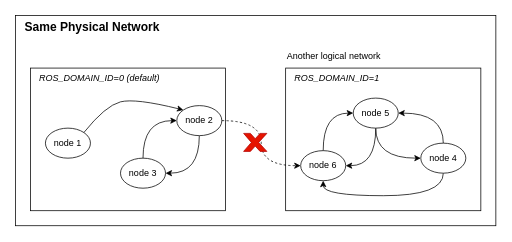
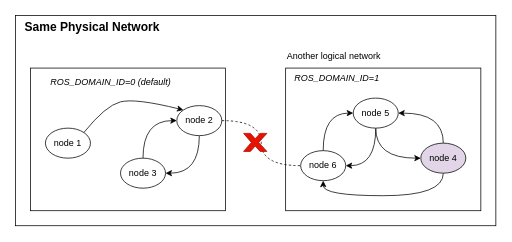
node "ROS_DOMAIN_ID=0 (default)": moved (105, 79) -> (117, 83)
node "node 4": fillcolor #ffffff -> #e1d5e7
edge "node 2" -> "node 6": arrowhead classic -> none
